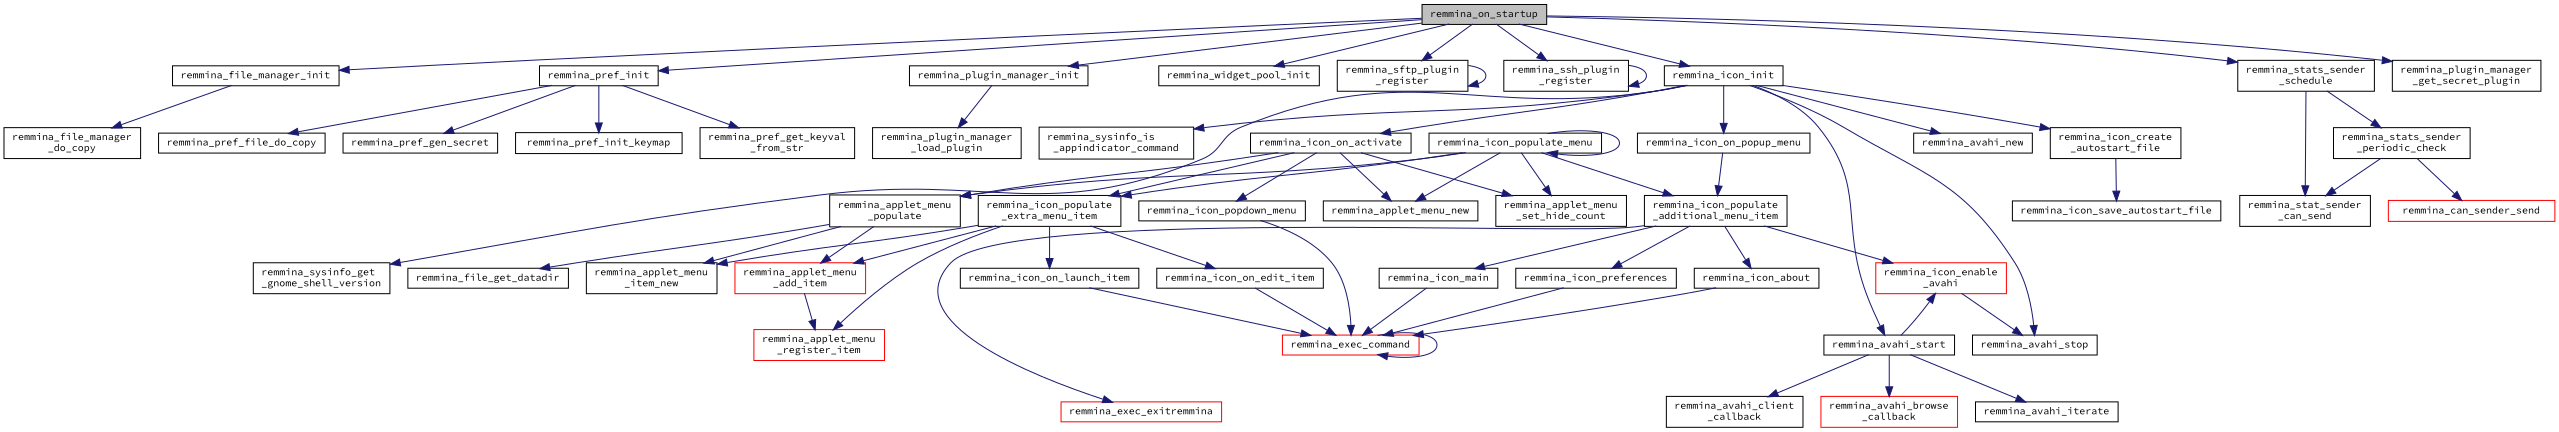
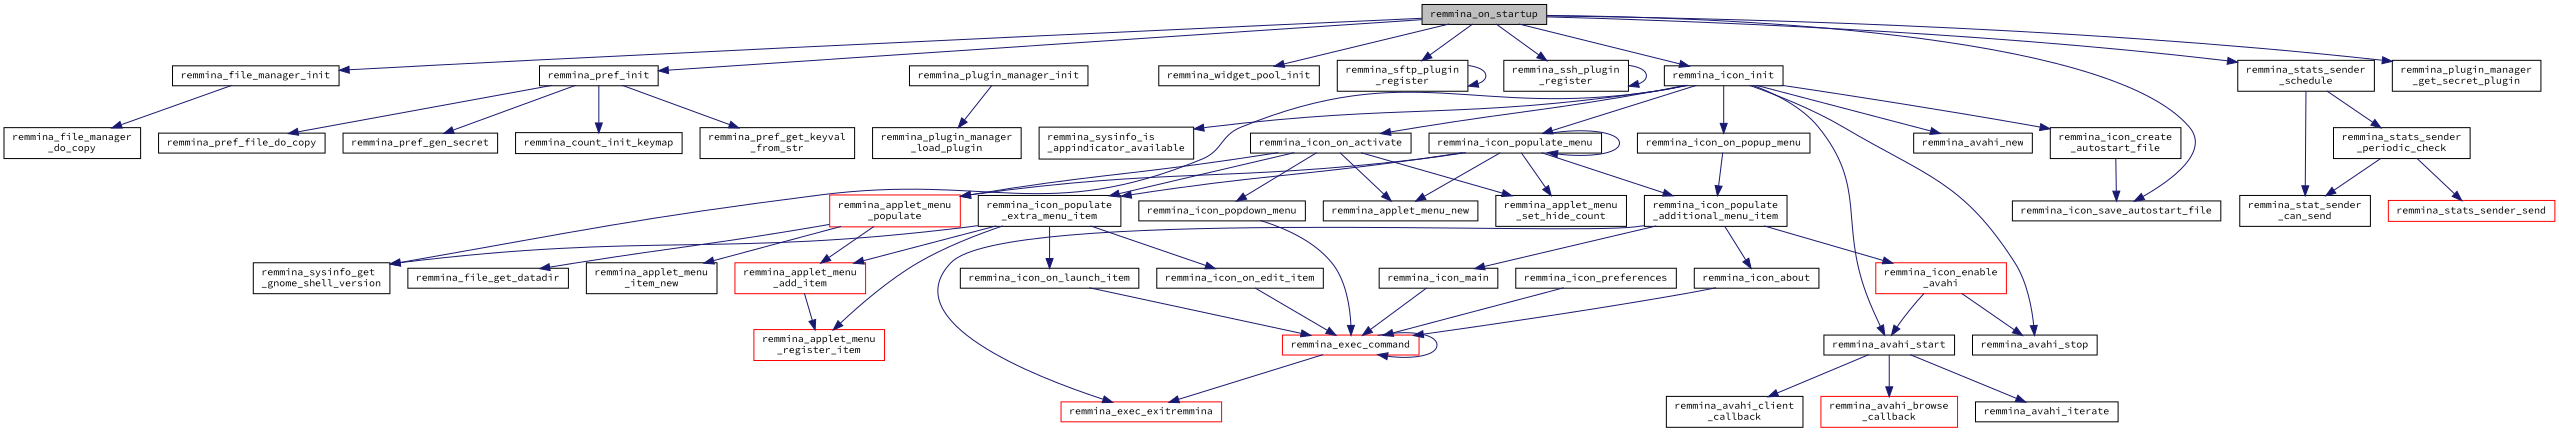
edge "remmina_on_startup" -> "remmina_plugin_manager_init": now "remmina_on_startup" -> "remmina_icon_save_autostart_file"
edge "remmina_icon_init" -> "remmina_icon_populate_menu": added
node "remmina_pref_init_keymap": label "remmina_pref_init_keymap" -> "remmina_count_init_keymap"
node "remmina_sysinfo_is _appindicator_command": label "remmina_sysinfo_is _appindicator_command" -> "remmina_sysinfo_is _appindicator_available"
node "remmina_applet_menu _populate": color black -> red
node "remmina_can_sender_send": label "remmina_can_sender_send" -> "remmina_stats_sender_send"
edge "remmina_icon_populate _extra_menu_item" -> "remmina_applet_menu _item_new": now "remmina_icon_populate _extra_menu_item" -> "remmina_sysinfo_get _gnome_shell_version"
edge "remmina_icon_populate _additional_menu_item" -> "remmina_icon_preferences": removed
edge "remmina_avahi_start" -> "remmina_icon_enable _avahi": reversed
edge "remmina_exec_command" -> "remmina_exec_exitremmina": added
